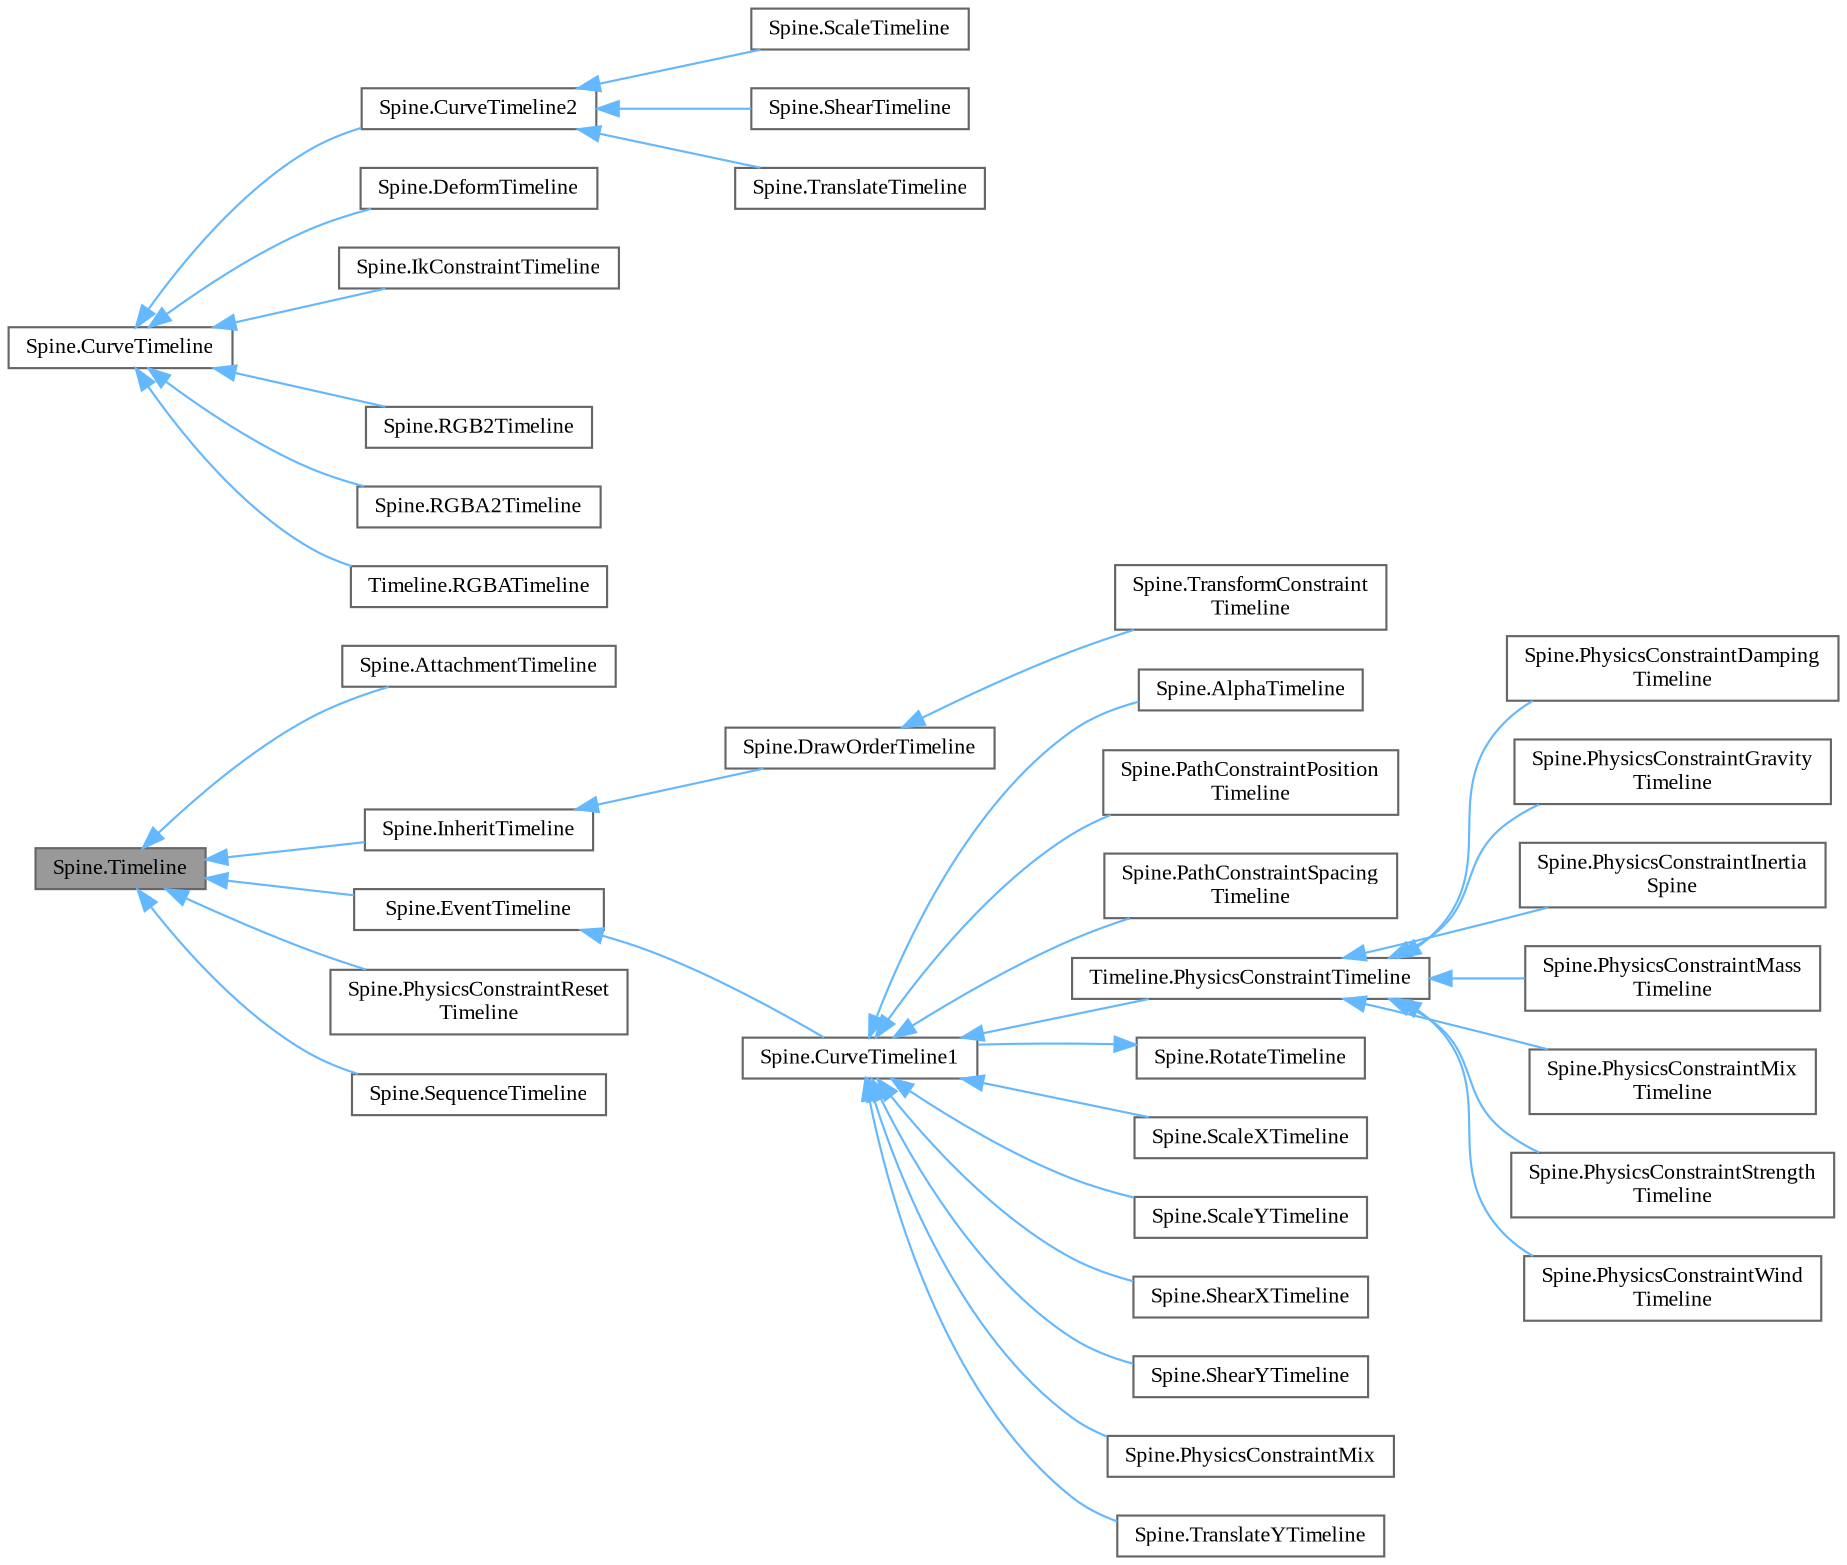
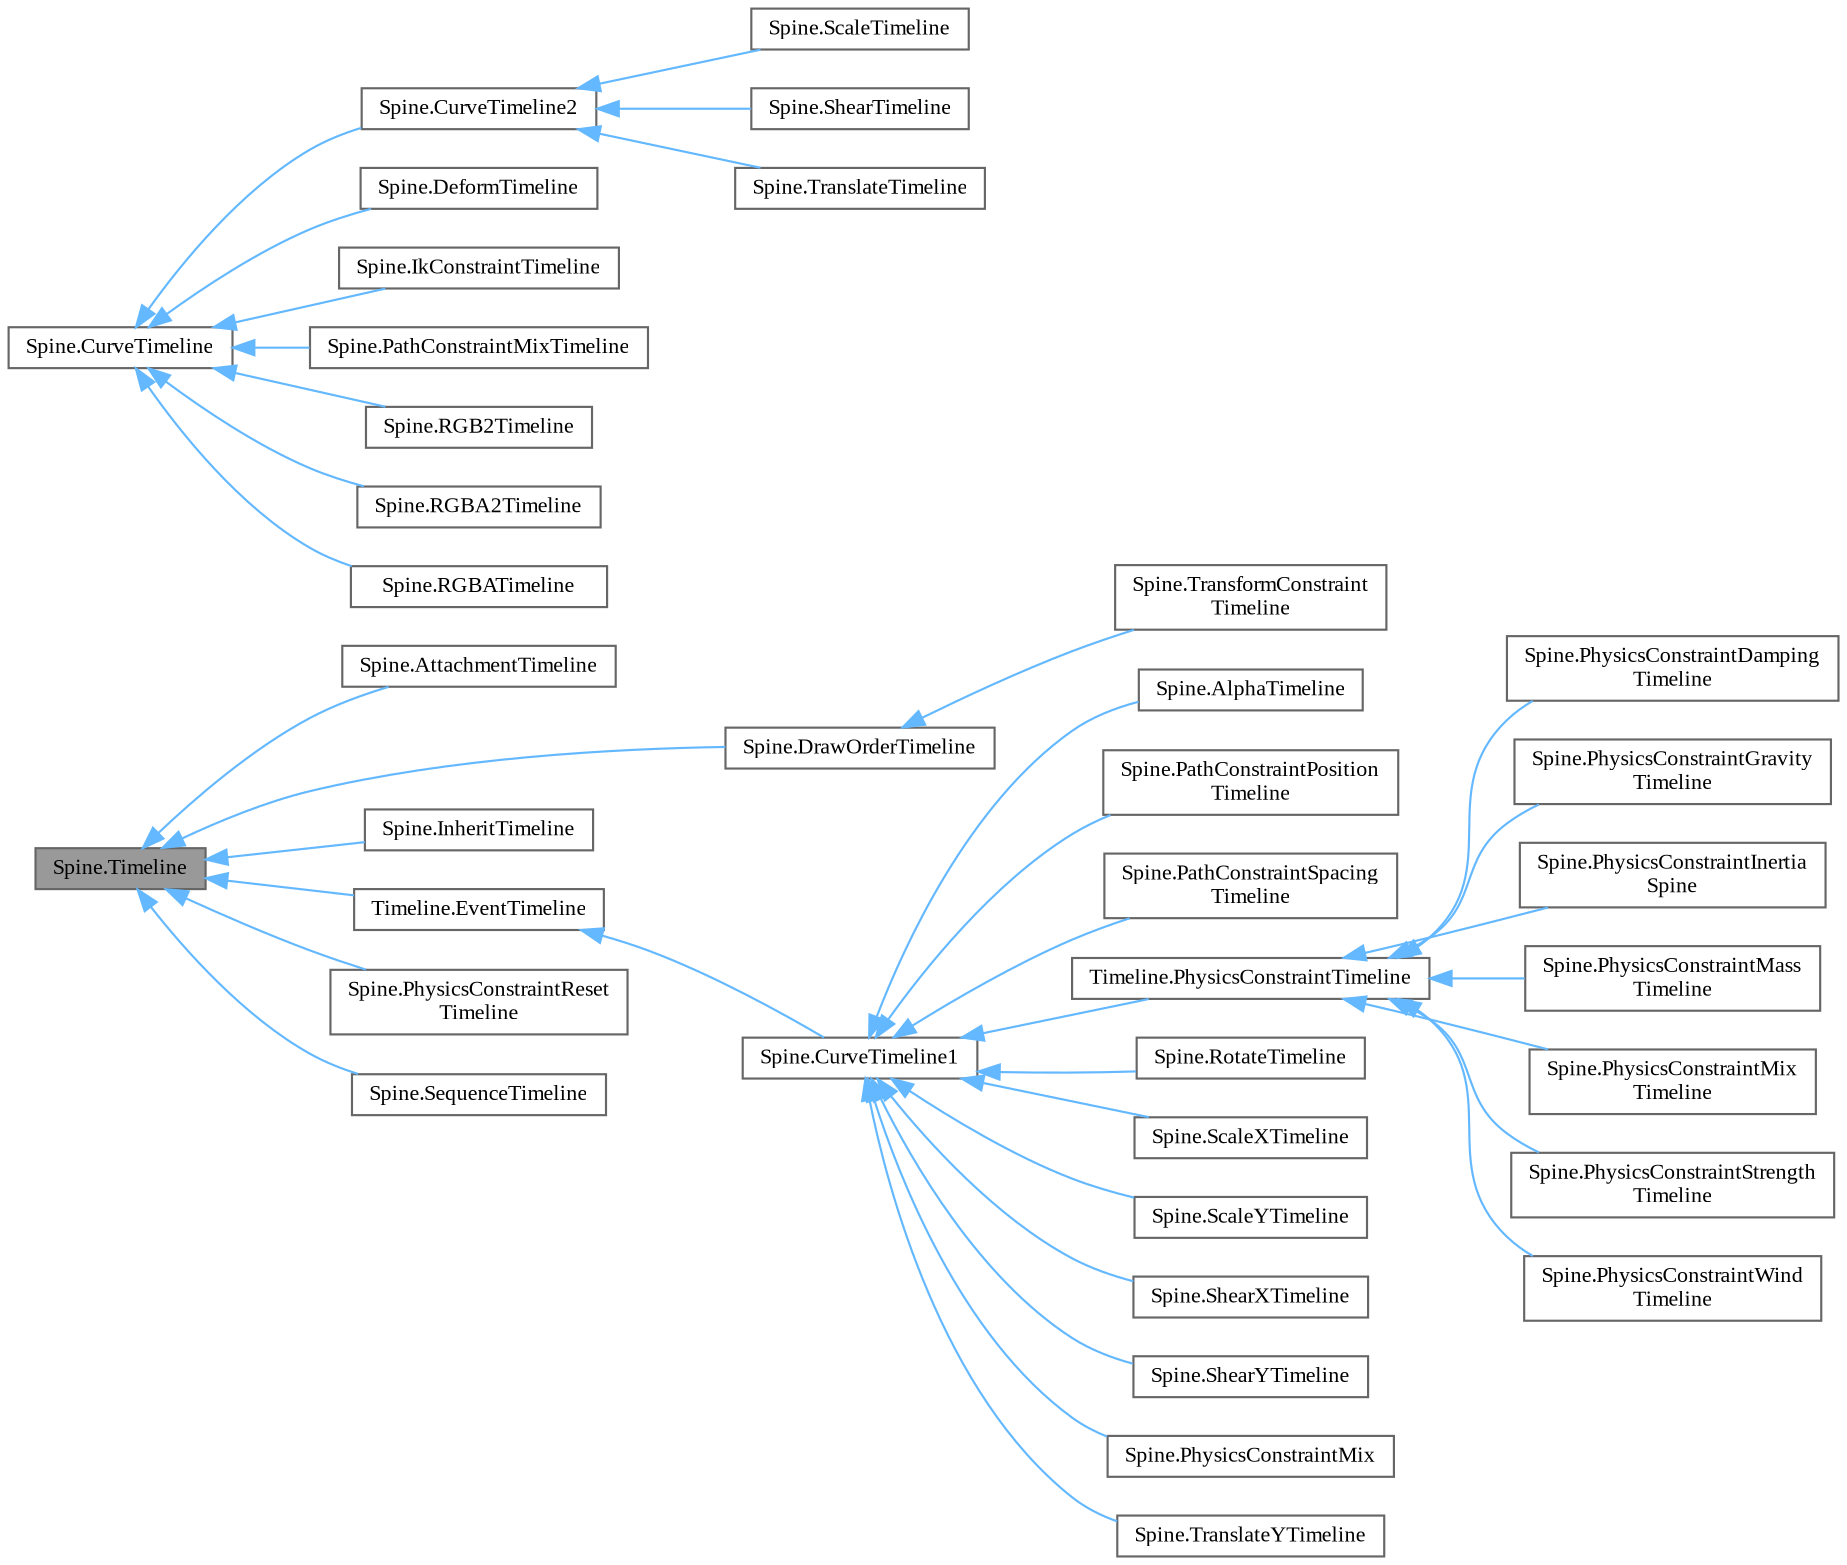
node "Spine.PathConstraintMixTimeline": added
node "Timeline.RGBATimeline": label "Timeline.RGBATimeline" -> "Spine.RGBATimeline"
edge "Spine.DrawOrderTimeline" -> "Spine.InheritTimeline": now "Spine.DrawOrderTimeline" -> "Spine.Timeline"
node "Spine.EventTimeline": label "Spine.EventTimeline" -> "Timeline.EventTimeline"
edge "Spine.CurveTimeline1" -> "Spine.RotateTimeline": reversed
